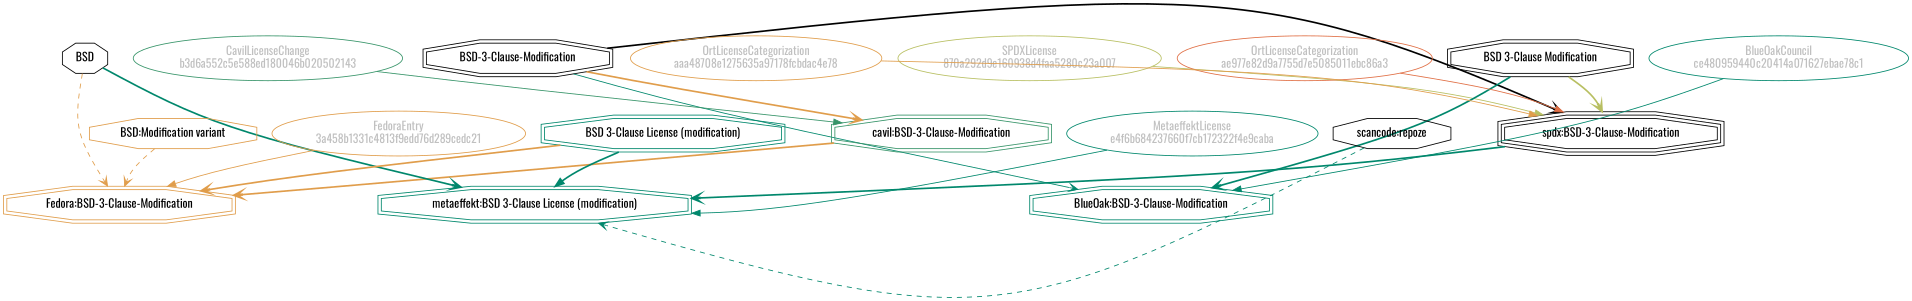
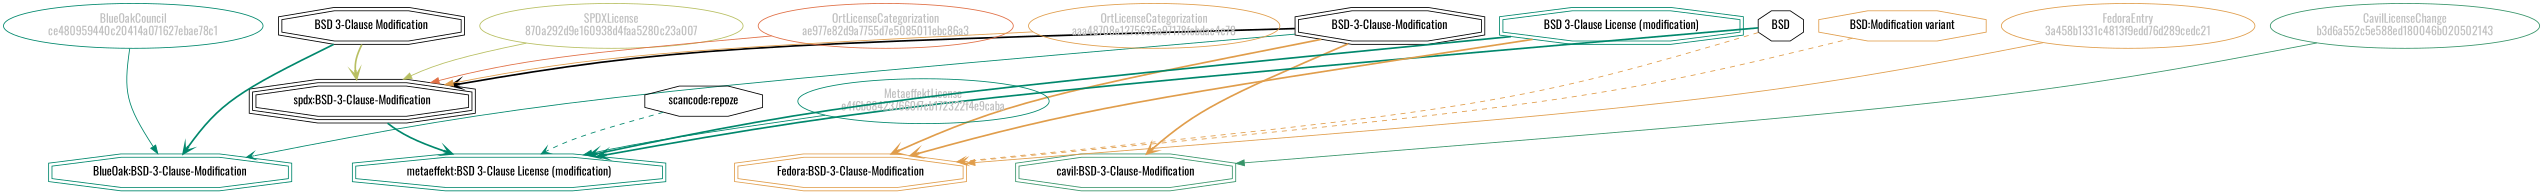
edge "cavil:BSD-3-Clause-Modification" -> "Fedora:BSD-3-Clause-Modification": now "BSD-3-Clause-Modification" -> "Fedora:BSD-3-Clause-Modification"
edge "BSD 3-Clause License (modification)" -> "metaeffekt:BSD 3-Clause License (modification)": arrowhead normal -> vee
